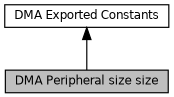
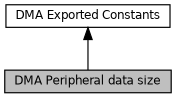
node "DMA Peripheral size size": label "DMA Peripheral size size" -> "DMA Peripheral data size"
